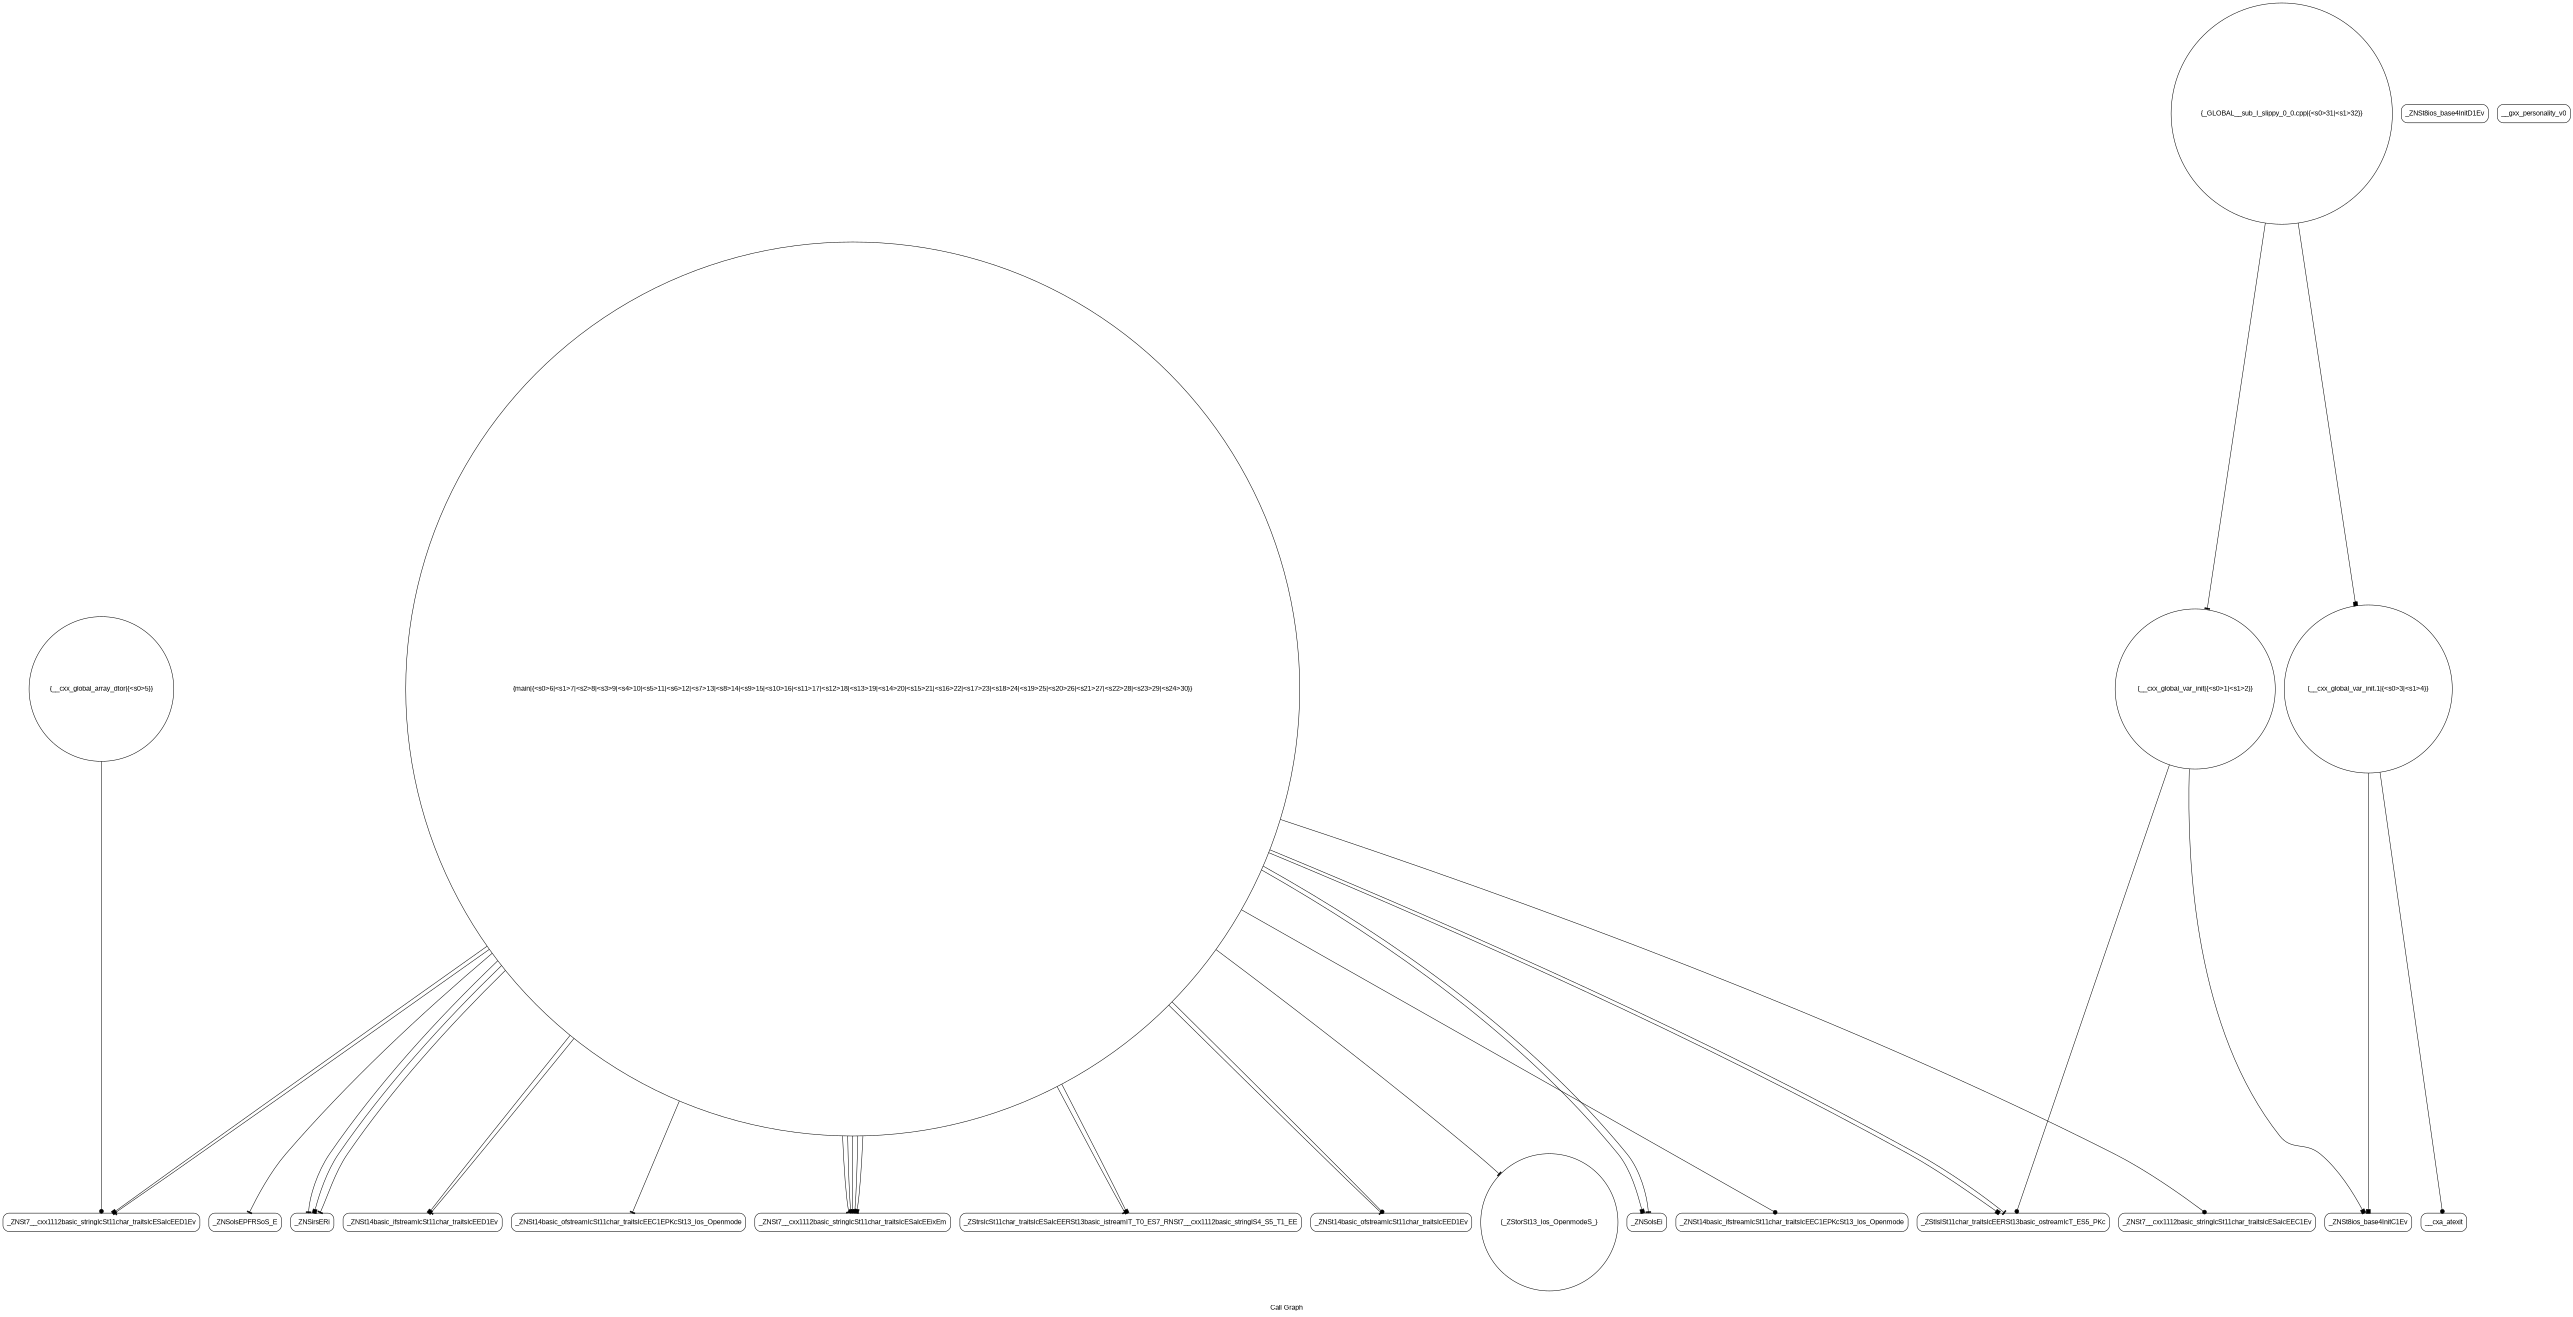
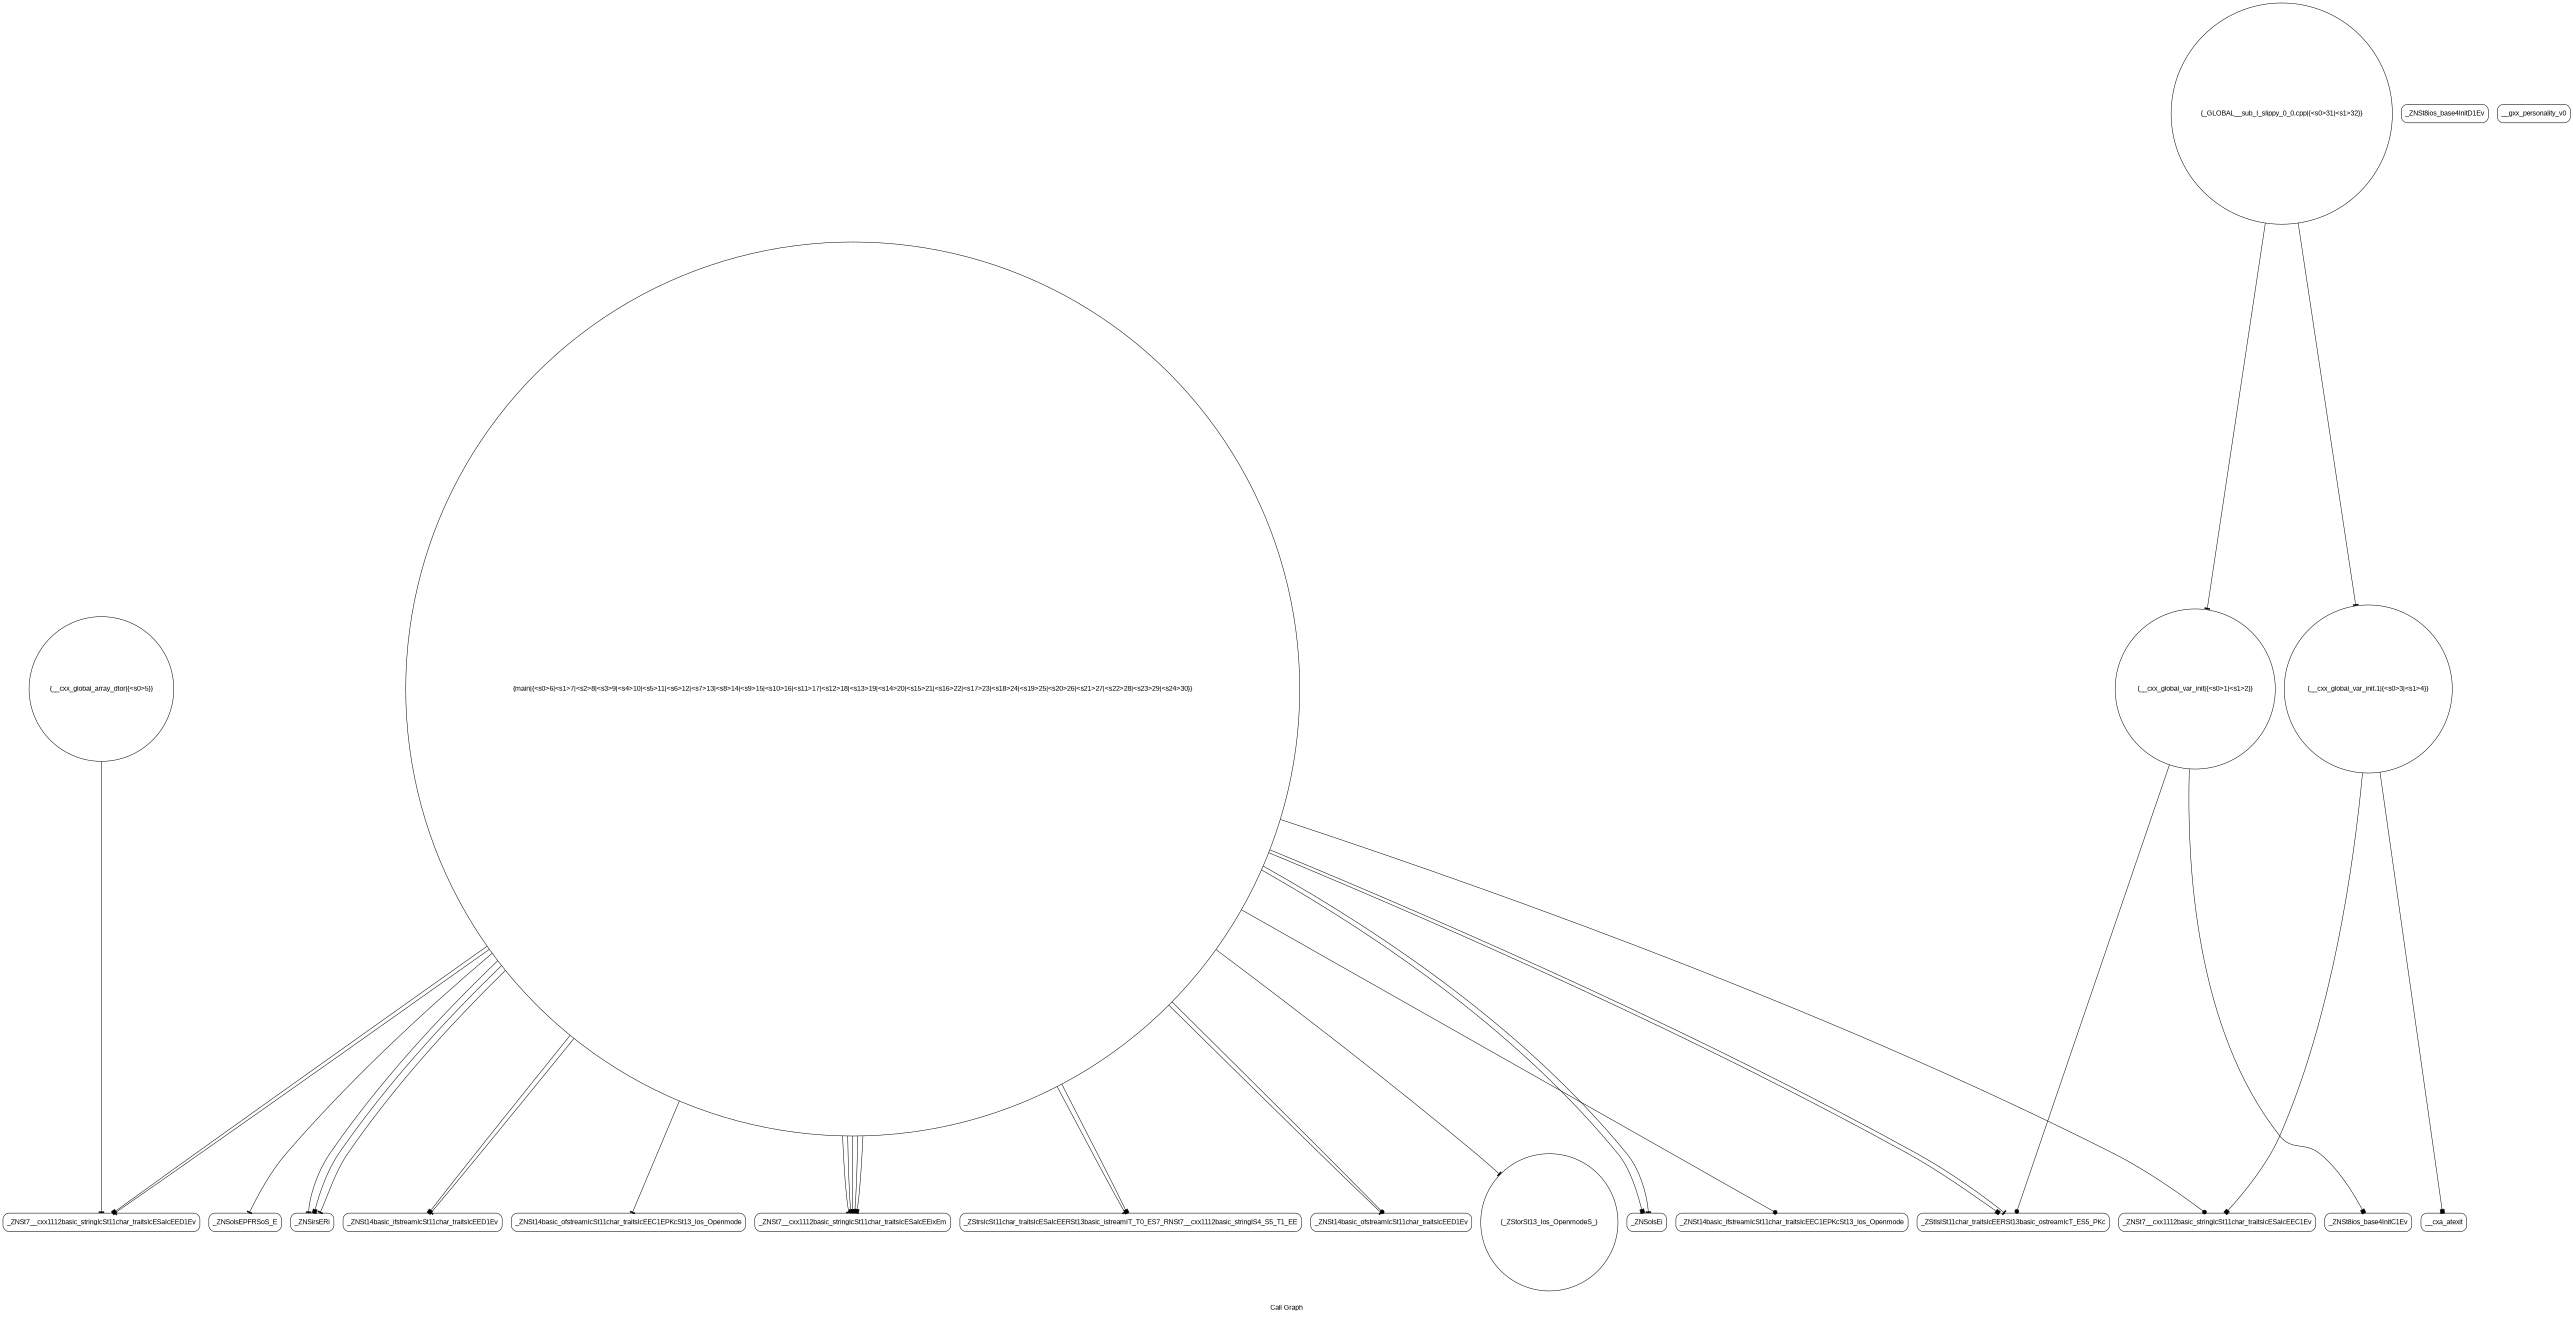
edge "{_GLOBAL__sub_I_slippy_0_0.cpp|{<s0>31|<s1>32}}" -> "{__cxx_global_var_init.1|{<s0>3|<s1>4}}": arrowhead box -> tee
edge "{__cxx_global_array_dtor|{<s0>5}}" -> "_ZNSt7__cxx1112basic_stringIcSt11char_traitsIcESaIcEED1Ev": arrowhead dot -> tee
edge "{__cxx_global_var_init.1|{<s0>3|<s1>4}}" -> "_ZNSt8ios_base4InitC1Ev": now "{__cxx_global_var_init.1|{<s0>3|<s1>4}}" -> "_ZNSt7__cxx1112basic_stringIcSt11char_traitsIcESaIcEEC1Ev"
edge "{__cxx_global_var_init.1|{<s0>3|<s1>4}}" -> "__cxa_atexit": arrowhead dot -> box
